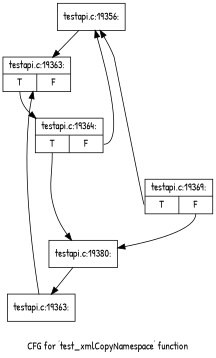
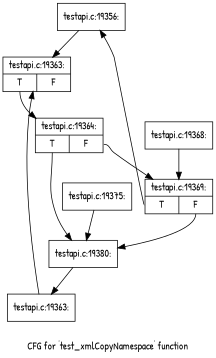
edge "testapi.c:19364:" -> "testapi.c:19356:": now "testapi.c:19364:" -> "testapi.c:19369:"
node "testapi.c:19368:": added
node "testapi.c:19375:": added
